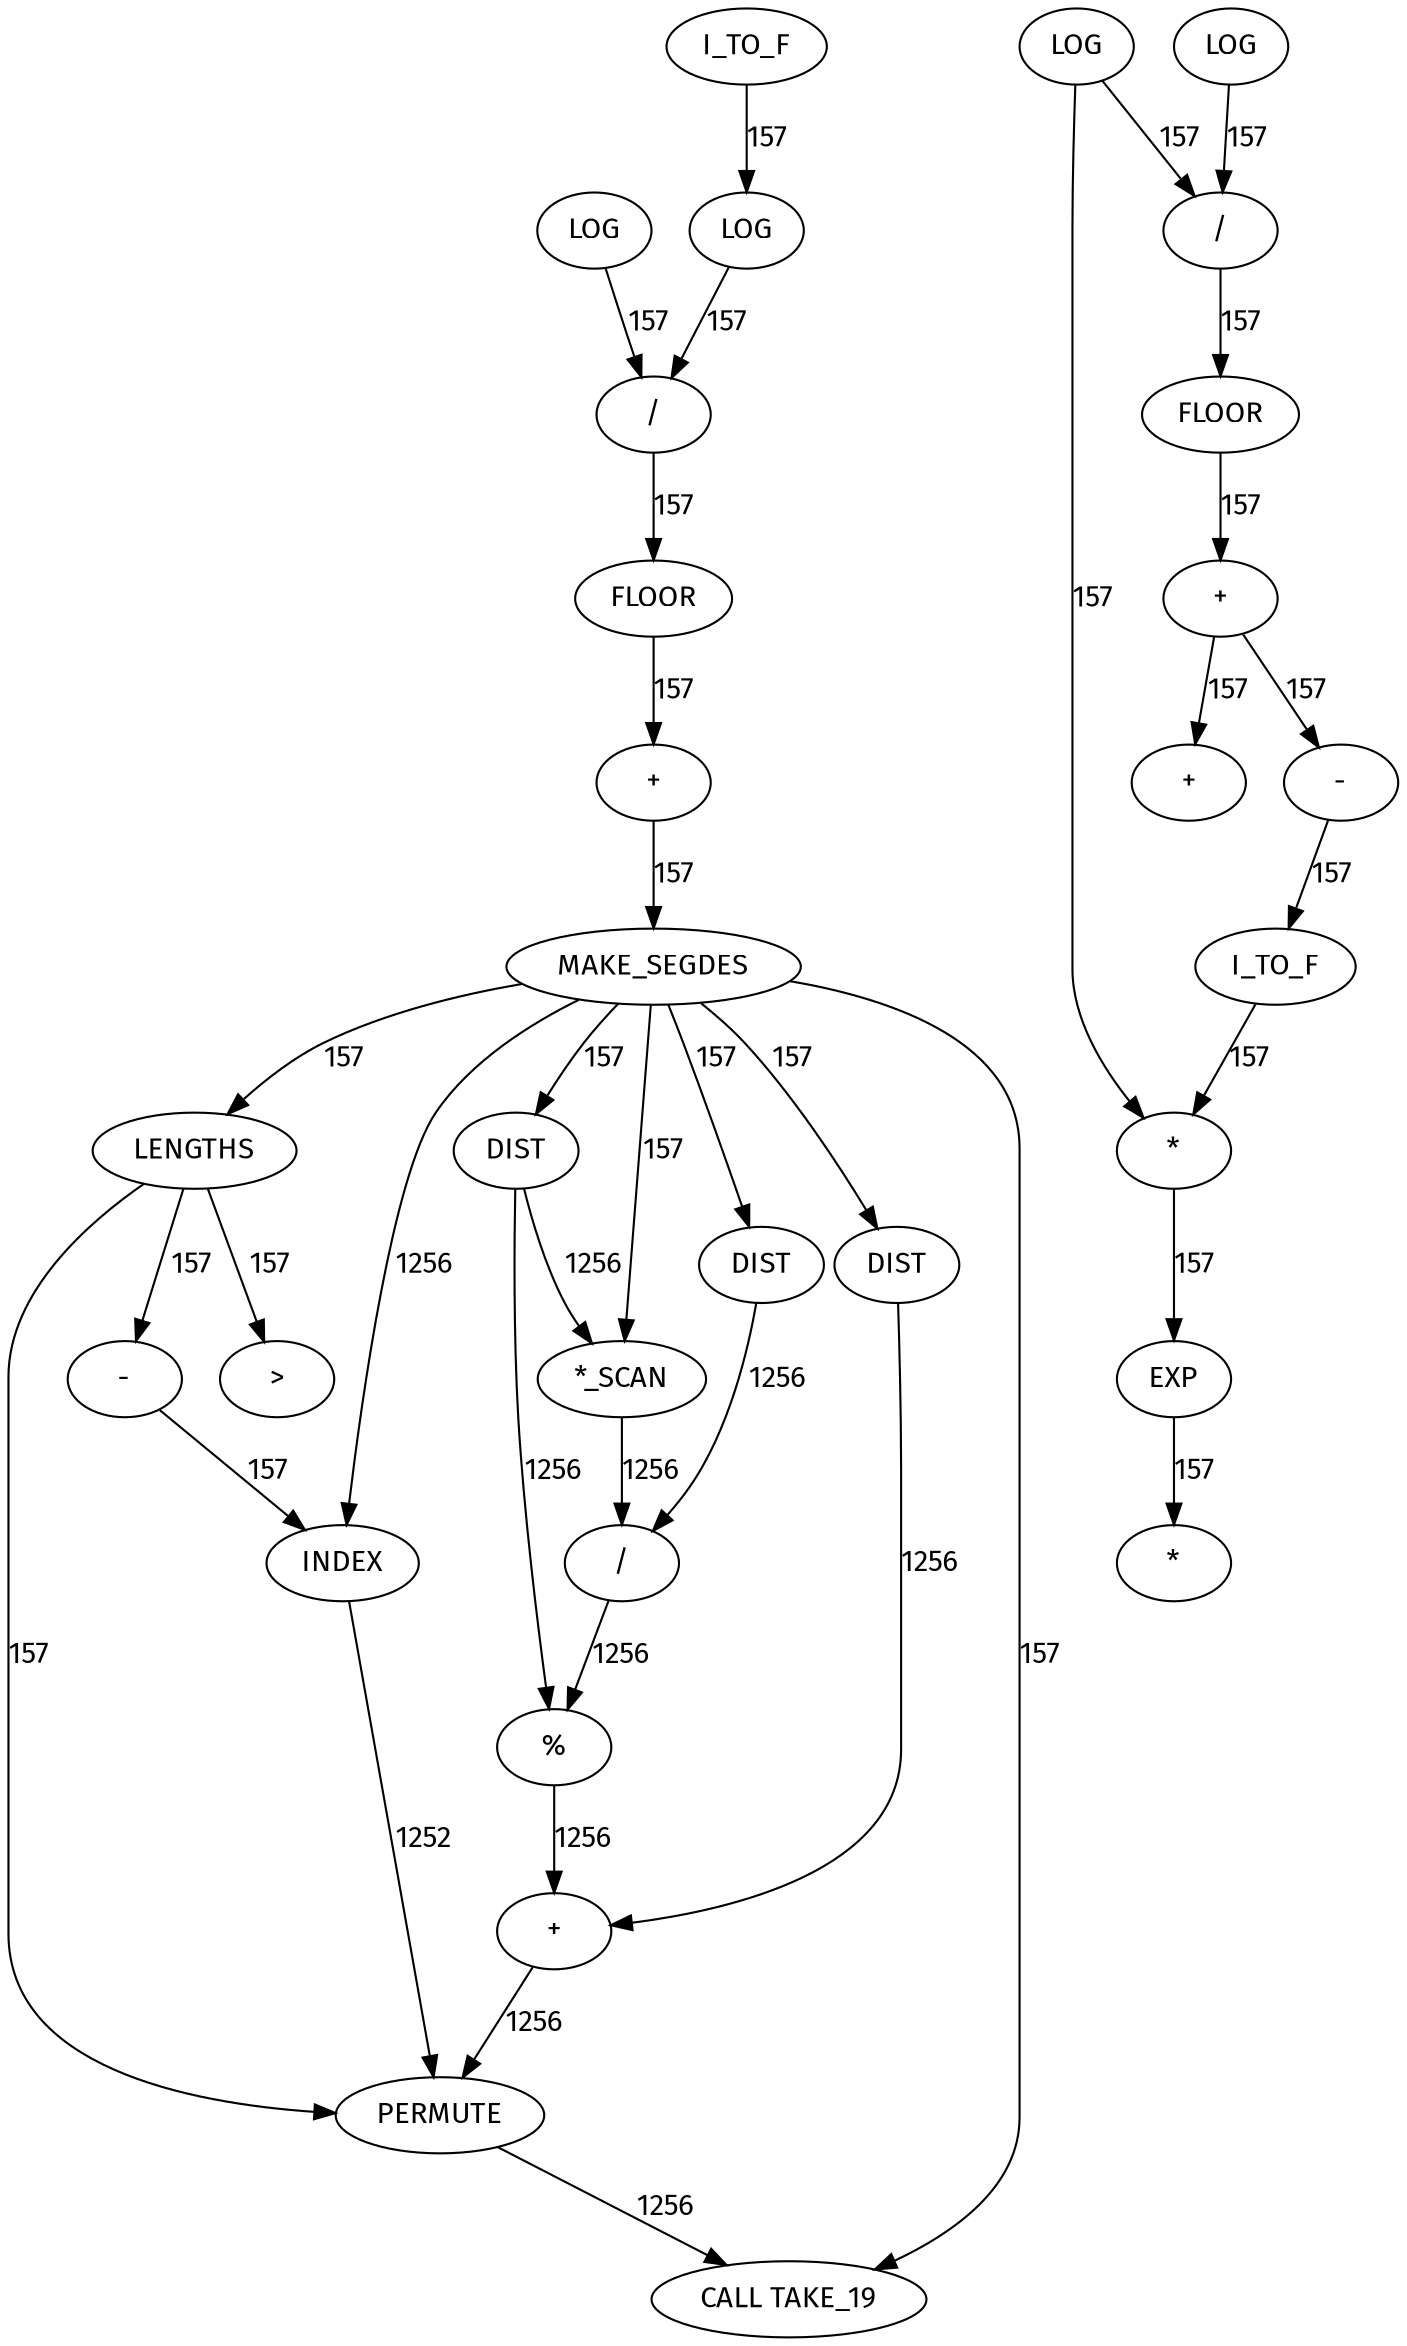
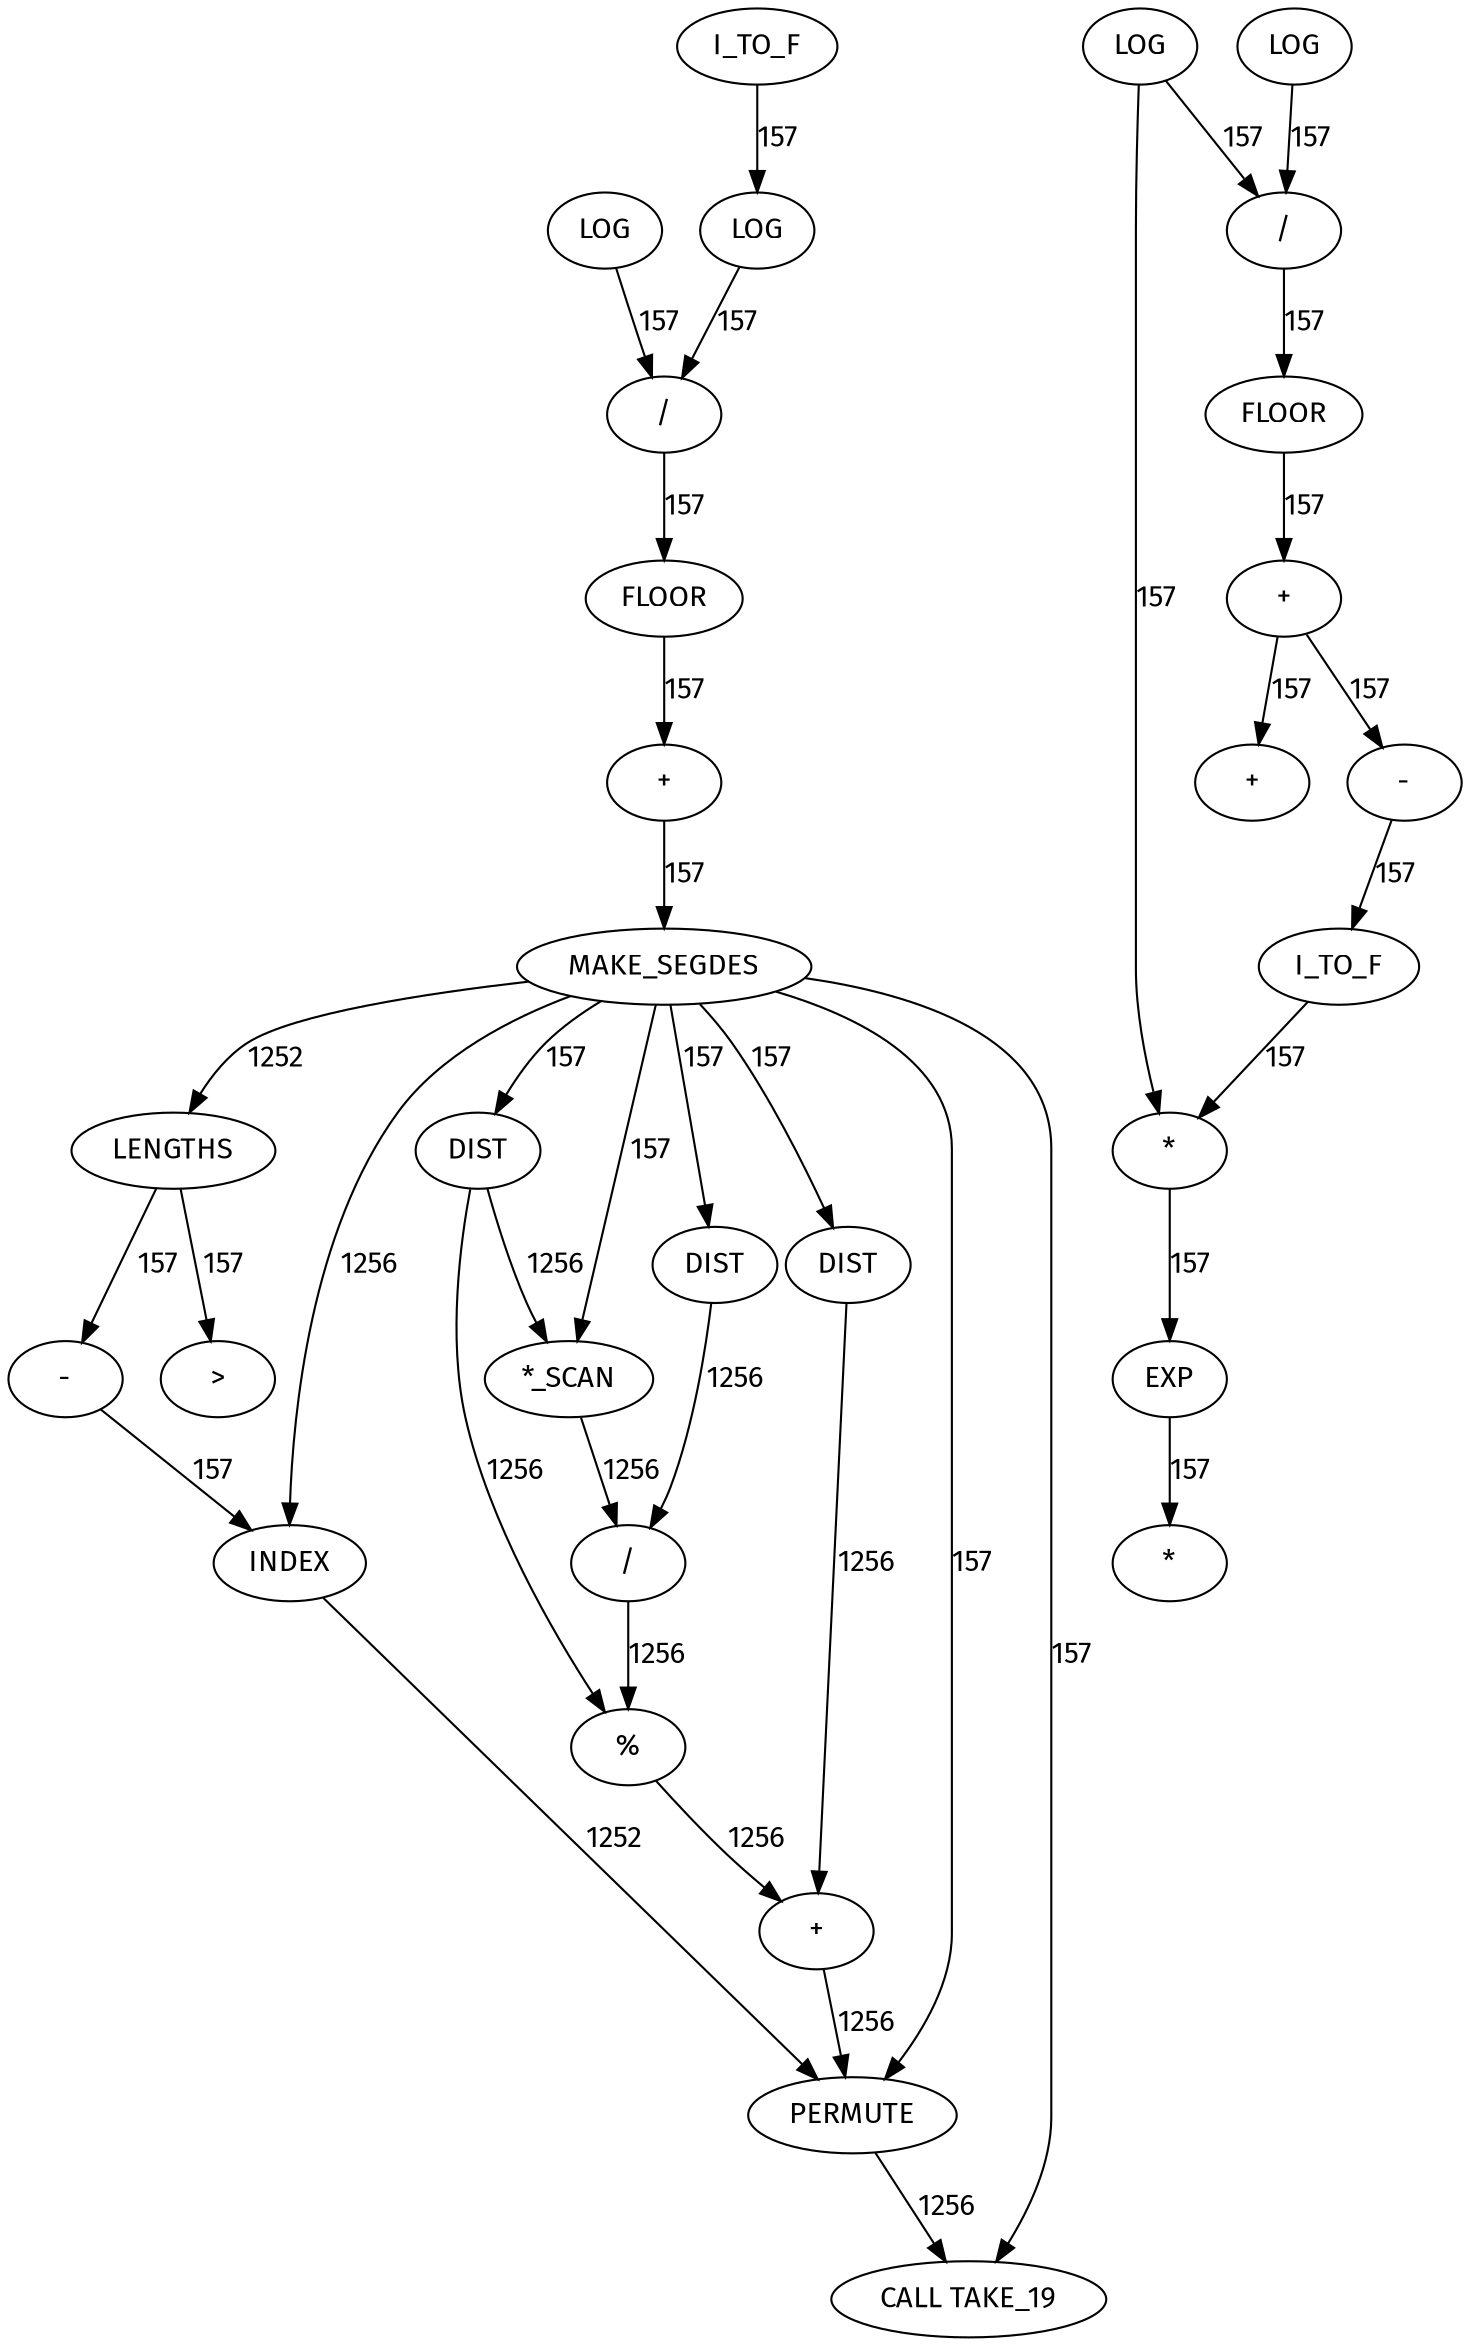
edge "MAKE_SEGDES" -> "LENGTHS": label "157" -> "1252"
edge "LENGTHS" -> "PERMUTE": now "MAKE_SEGDES" -> "PERMUTE"
